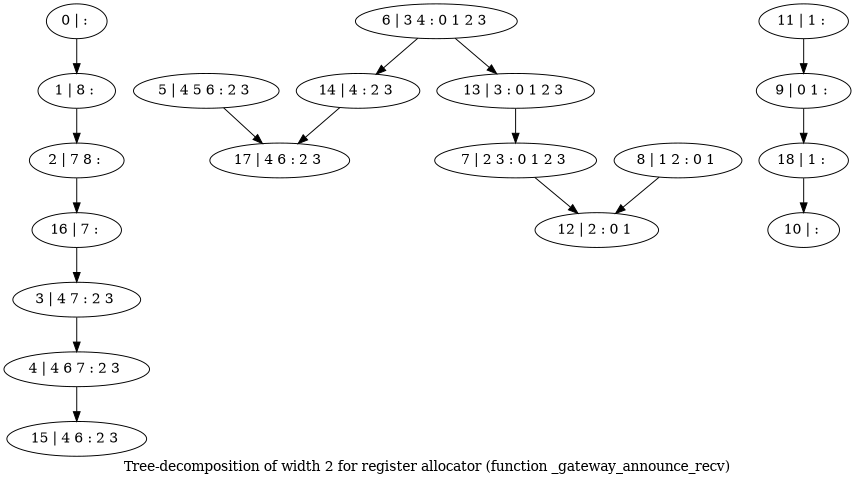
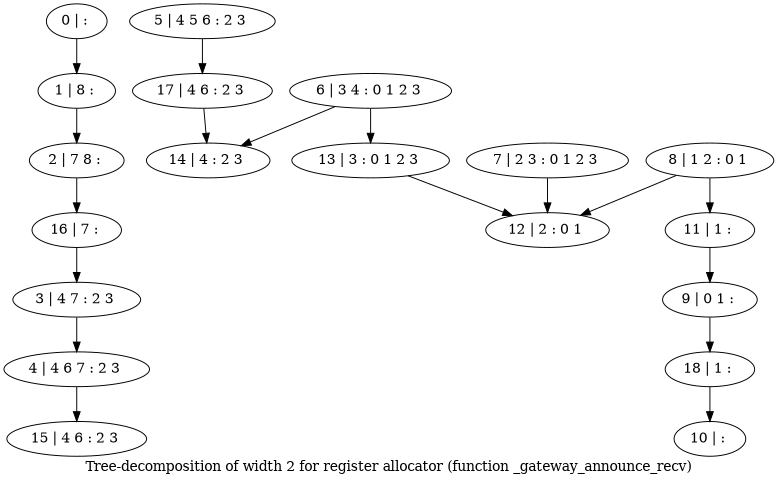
edge "13 | 3 : 0 1 2 3" -> "7 | 2 3 : 0 1 2 3": now "13 | 3 : 0 1 2 3" -> "12 | 2 : 0 1"
edge "14 | 4 : 2 3" -> "17 | 4 6 : 2 3": reversed
edge "8 | 1 2 : 0 1" -> "11 | 1 :": added
